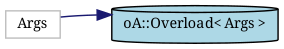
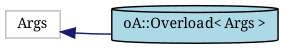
edge "Args" -> "oA::Overload< Args >": reversed
